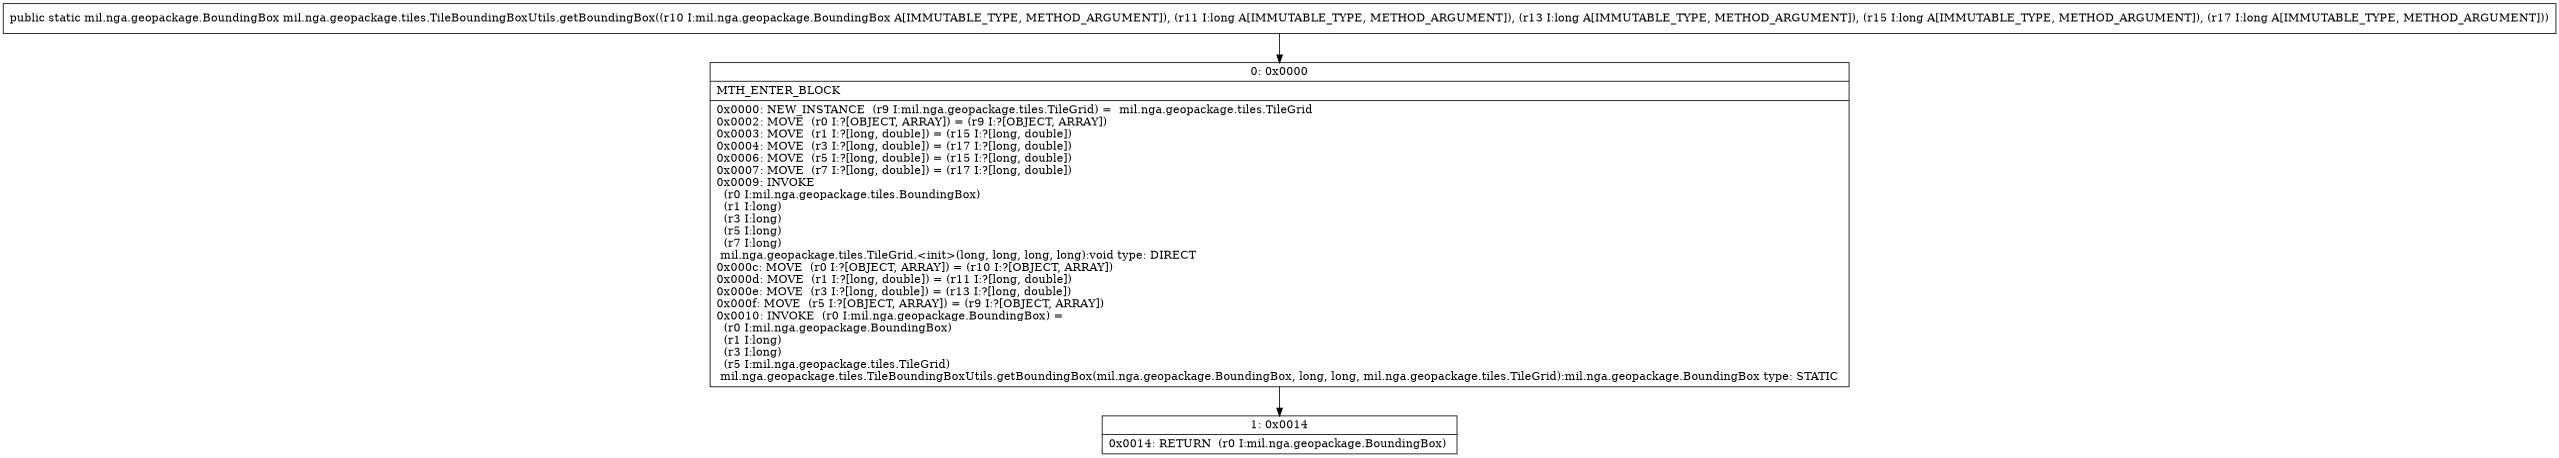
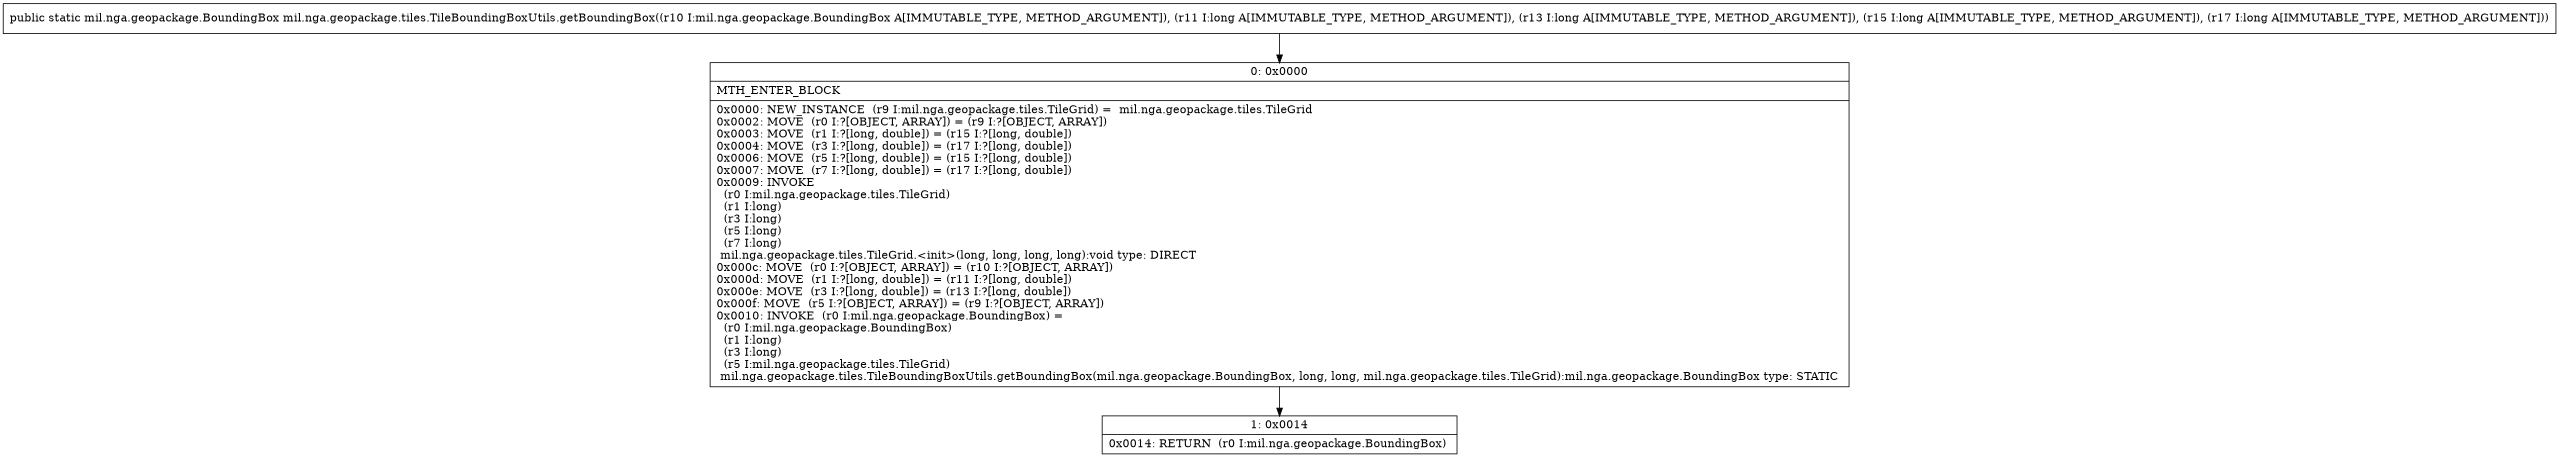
node "0: 0x0000": text "(r0 I:mil.nga.geopackage.tiles.BoundingBox)" -> "(r0 I:mil.nga.geopackage.tiles.TileGrid)"
